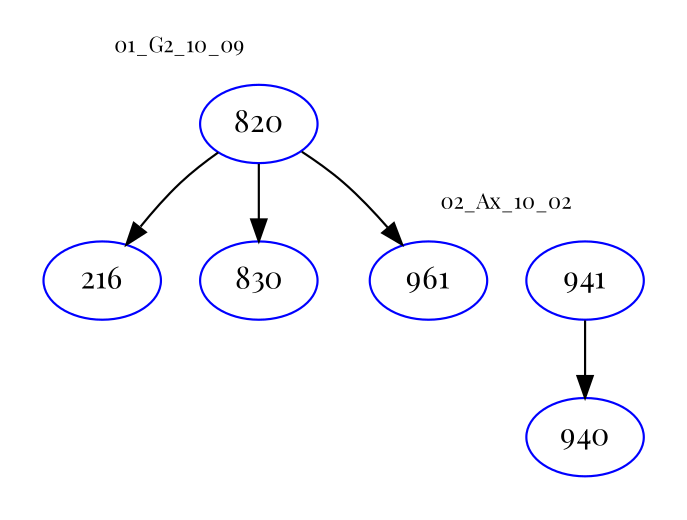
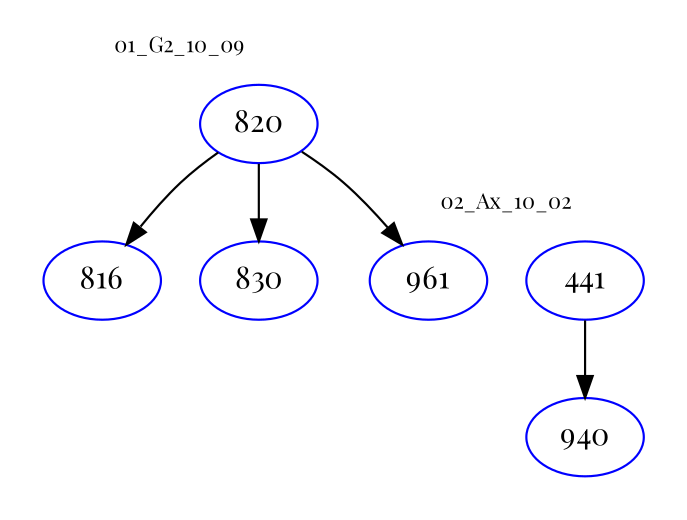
node "216": label "216" -> "816"
node "941": label "941" -> "441"
